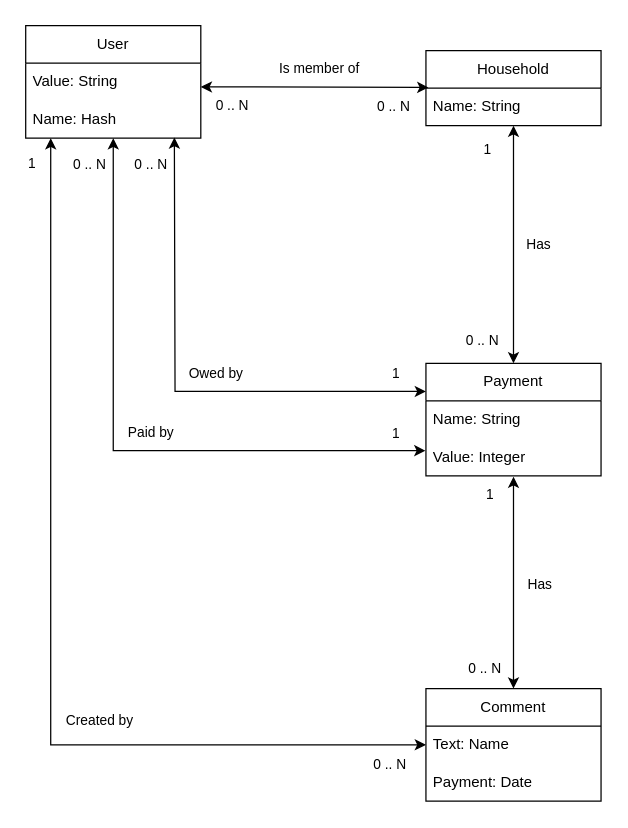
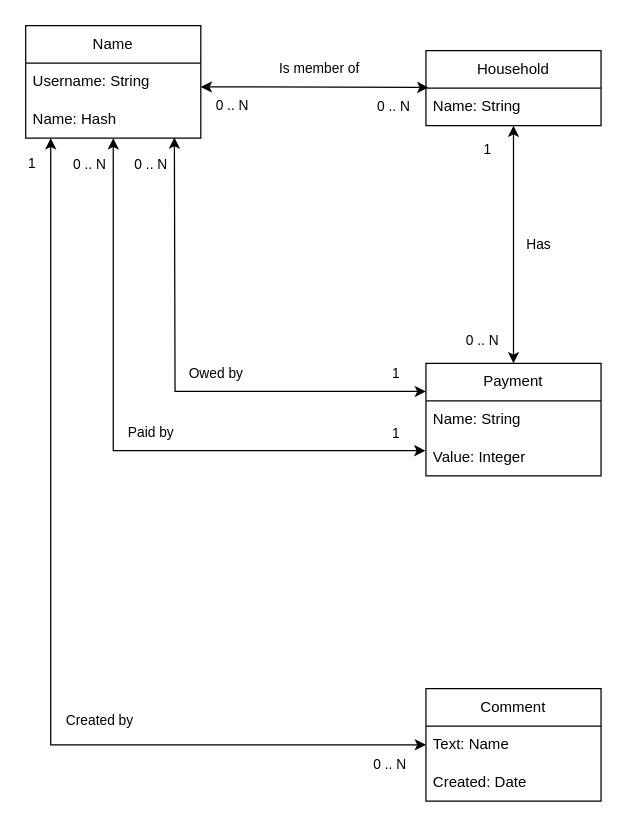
node "User": label "User" -> "Name"
node "Value: String": label "Value: String" -> "Username: String"
edge "Value: Integer" -- "Comment": removed, labels "1", "Has", "0 .. N"
node "Payment: Date": label "Payment: Date" -> "Created: Date"
